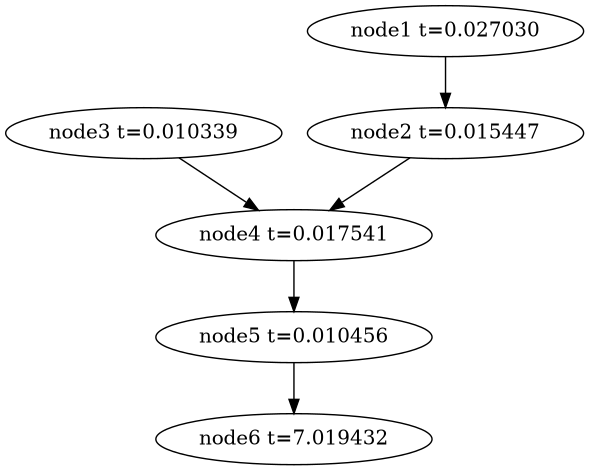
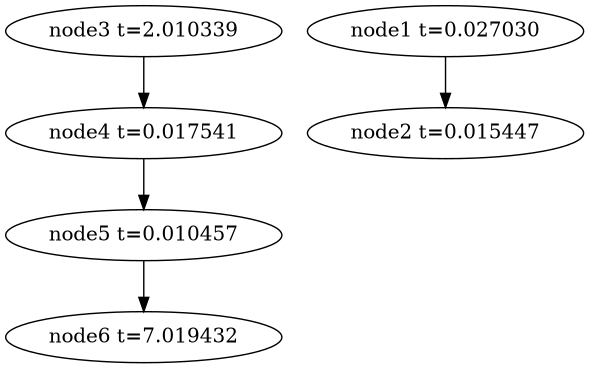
node "node3 t=0.010339": label "node3 t=0.010339" -> "node3 t=2.010339"
edge "node2 t=0.015447" -> "node4 t=0.017541": removed
node "node5 t=0.010456": label "node5 t=0.010456" -> "node5 t=0.010457"
